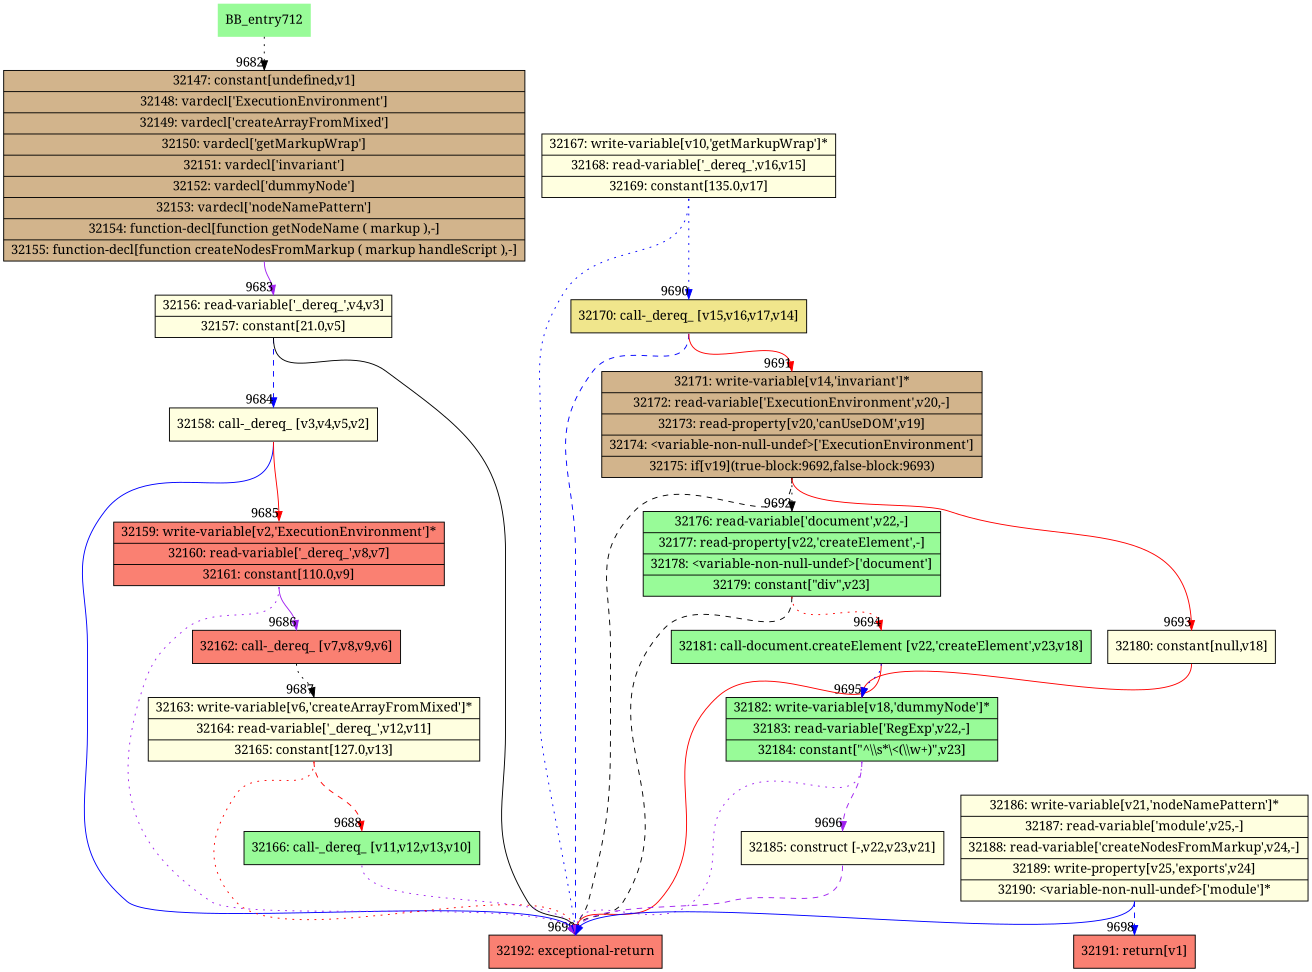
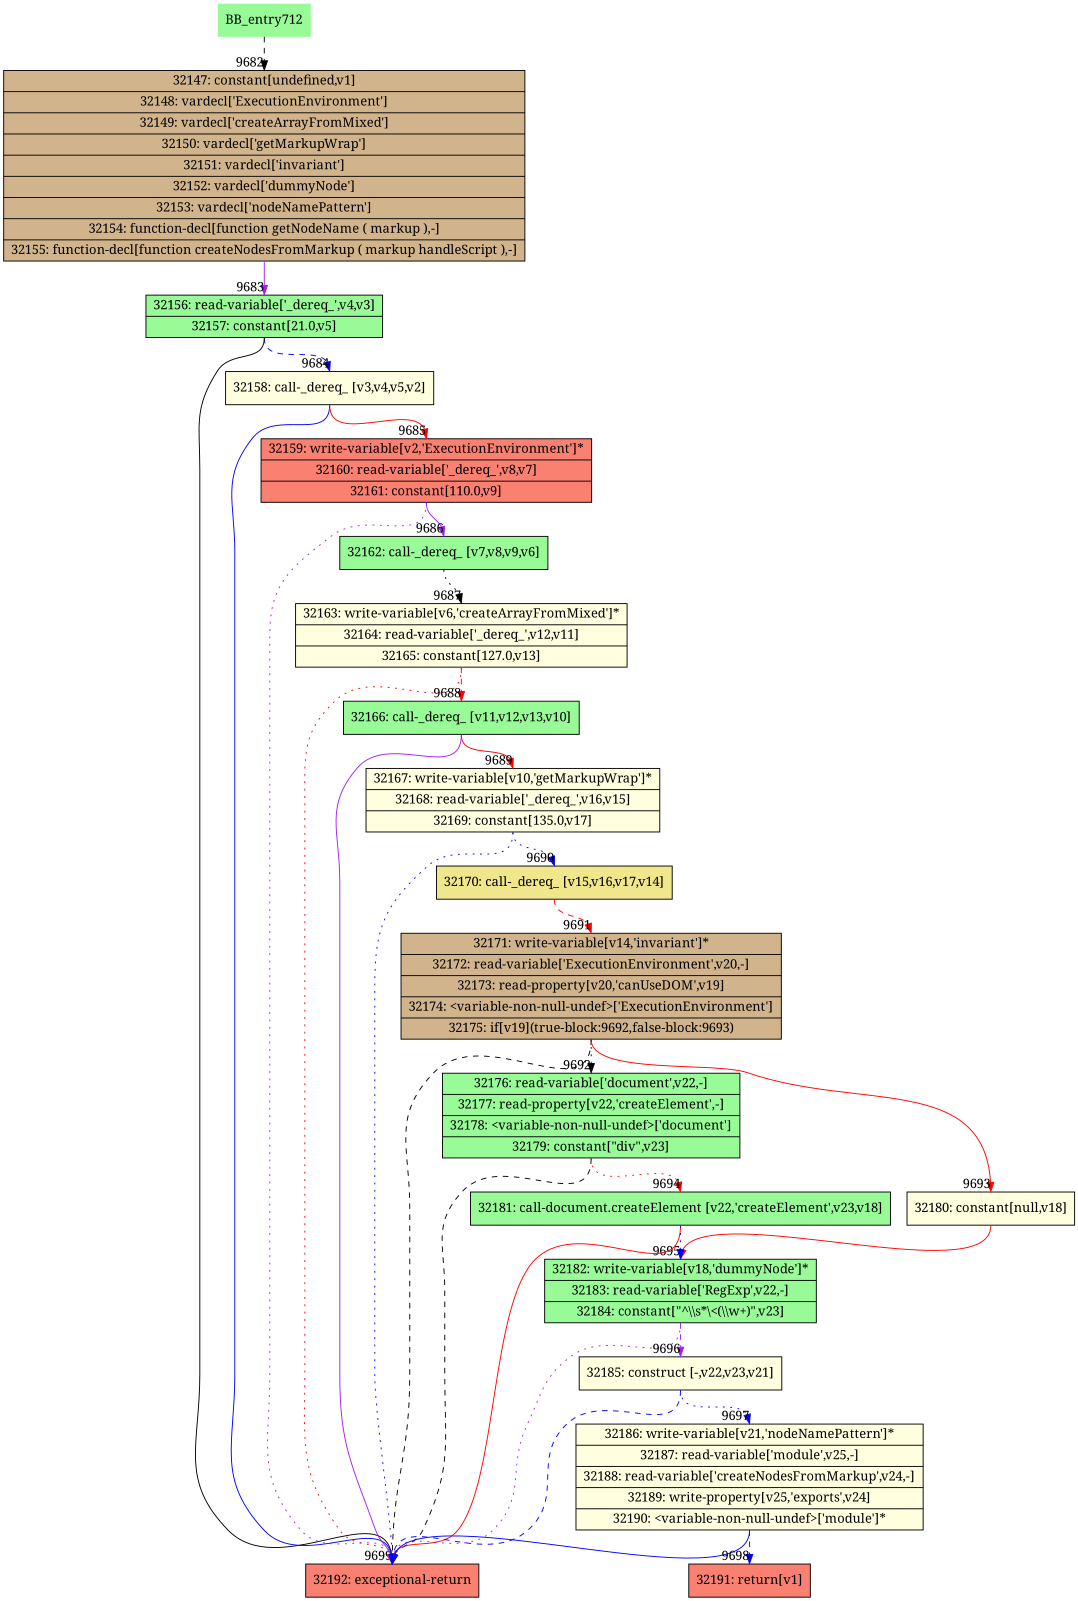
edge "BB_entry712" -> "32147: constant[undefined,v1]": style dotted -> dashed
node "32156: read-variable['_dereq_',v4,v3]": fillcolor lightyellow -> palegreen
edge "32170: call-_dereq_ [v15,v16,v17,v14]" -> "32171: write-variable[v14,'invariant']*": style solid -> dashed
edge "32170: call-_dereq_ [v15,v16,v17,v14]" -> "32192: exceptional-return": removed
node "32162: call-_dereq_ [v7,v8,v9,v6]": fillcolor salmon -> palegreen
edge "32166: call-_dereq_ [v11,v12,v13,v10]" -> "32167: write-variable[v10,'getMarkupWrap']*": added
edge "32166: call-_dereq_ [v11,v12,v13,v10]" -> "32192: exceptional-return": style dotted -> solid
edge "32185: construct [-,v22,v23,v21]" -> "32192: exceptional-return": color purple -> blue
edge "32185: construct [-,v22,v23,v21]" -> "32186: write-variable[v21,'nodeNamePattern']*": added
